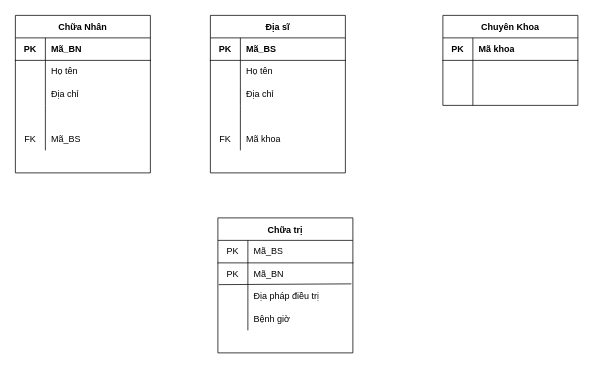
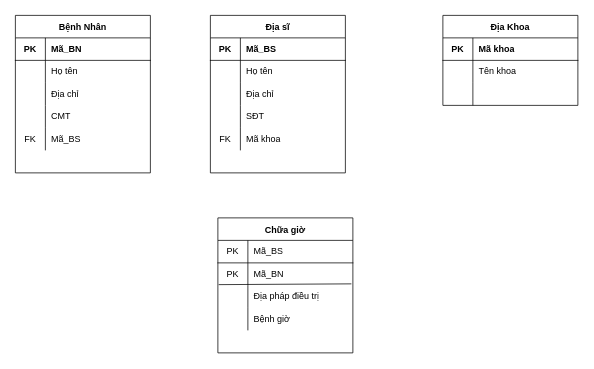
node "Chữa Nhân": label "Chữa Nhân" -> "Bệnh Nhân"
node "Chuyên Khoa": label "Chuyên Khoa" -> "Địa Khoa"
node "Tên khoa": added
node "CMT": added
node "SĐT": added
node "Chữa trị": label "Chữa trị" -> "Chữa giờ"
